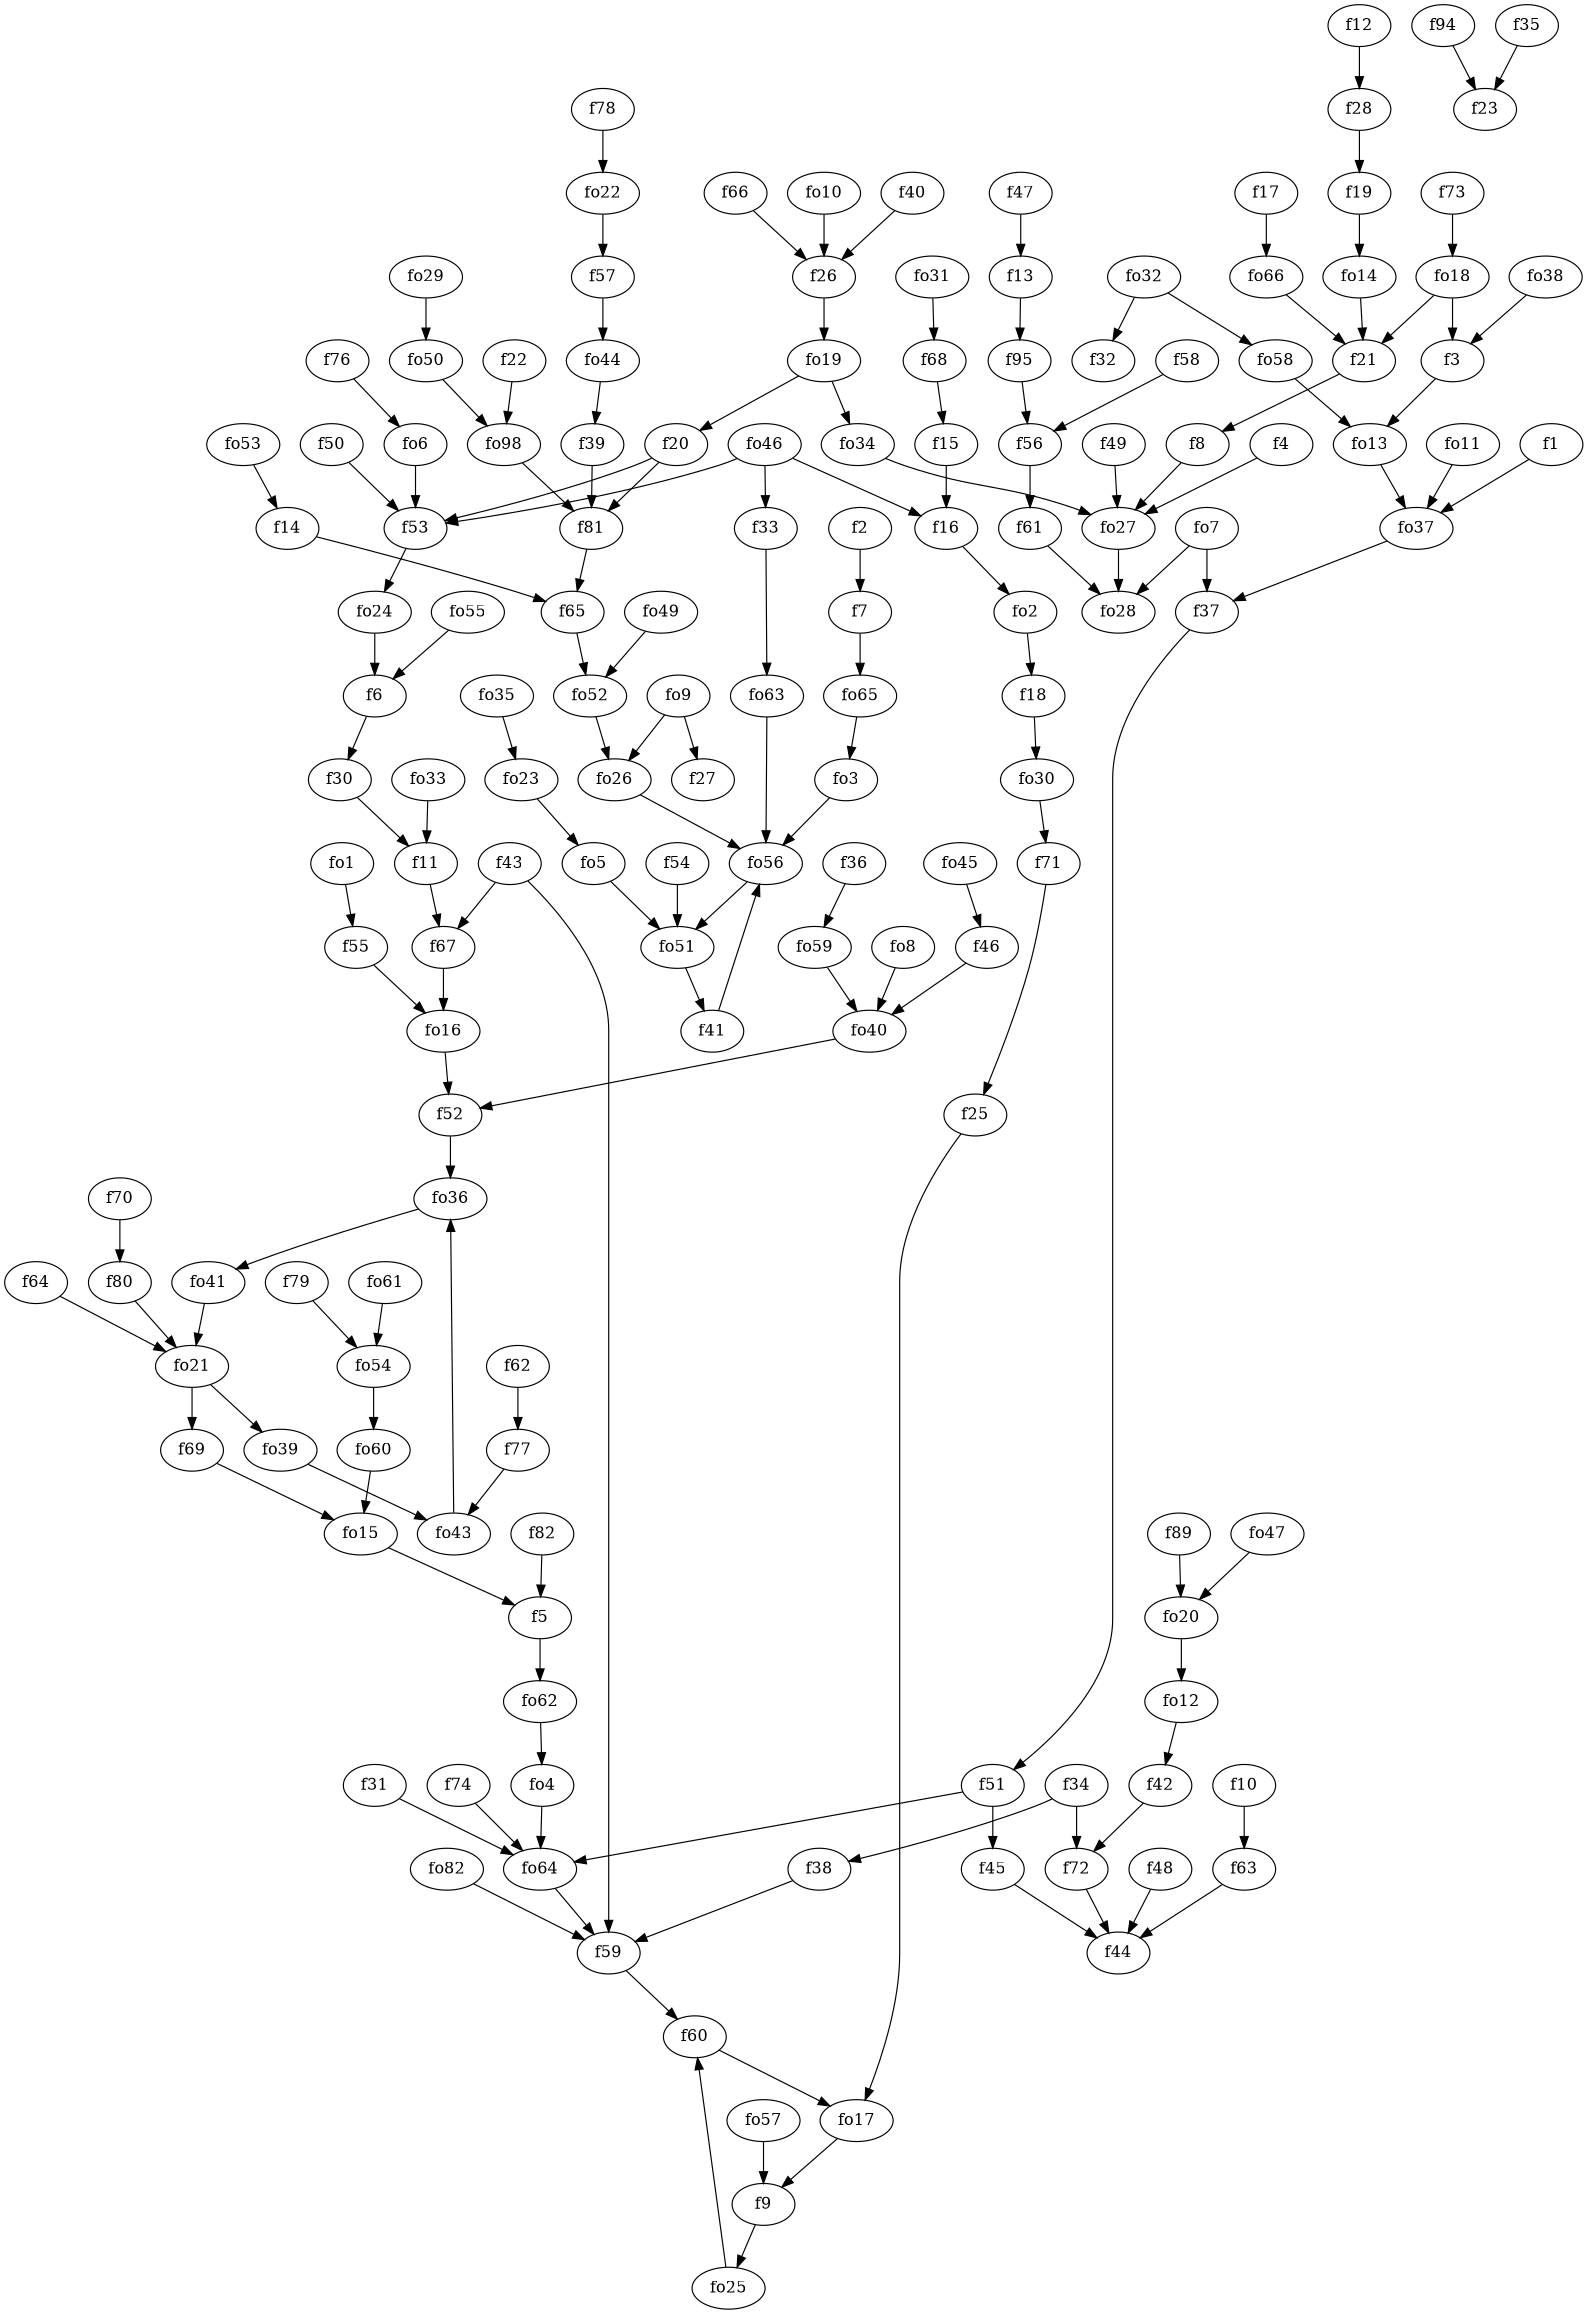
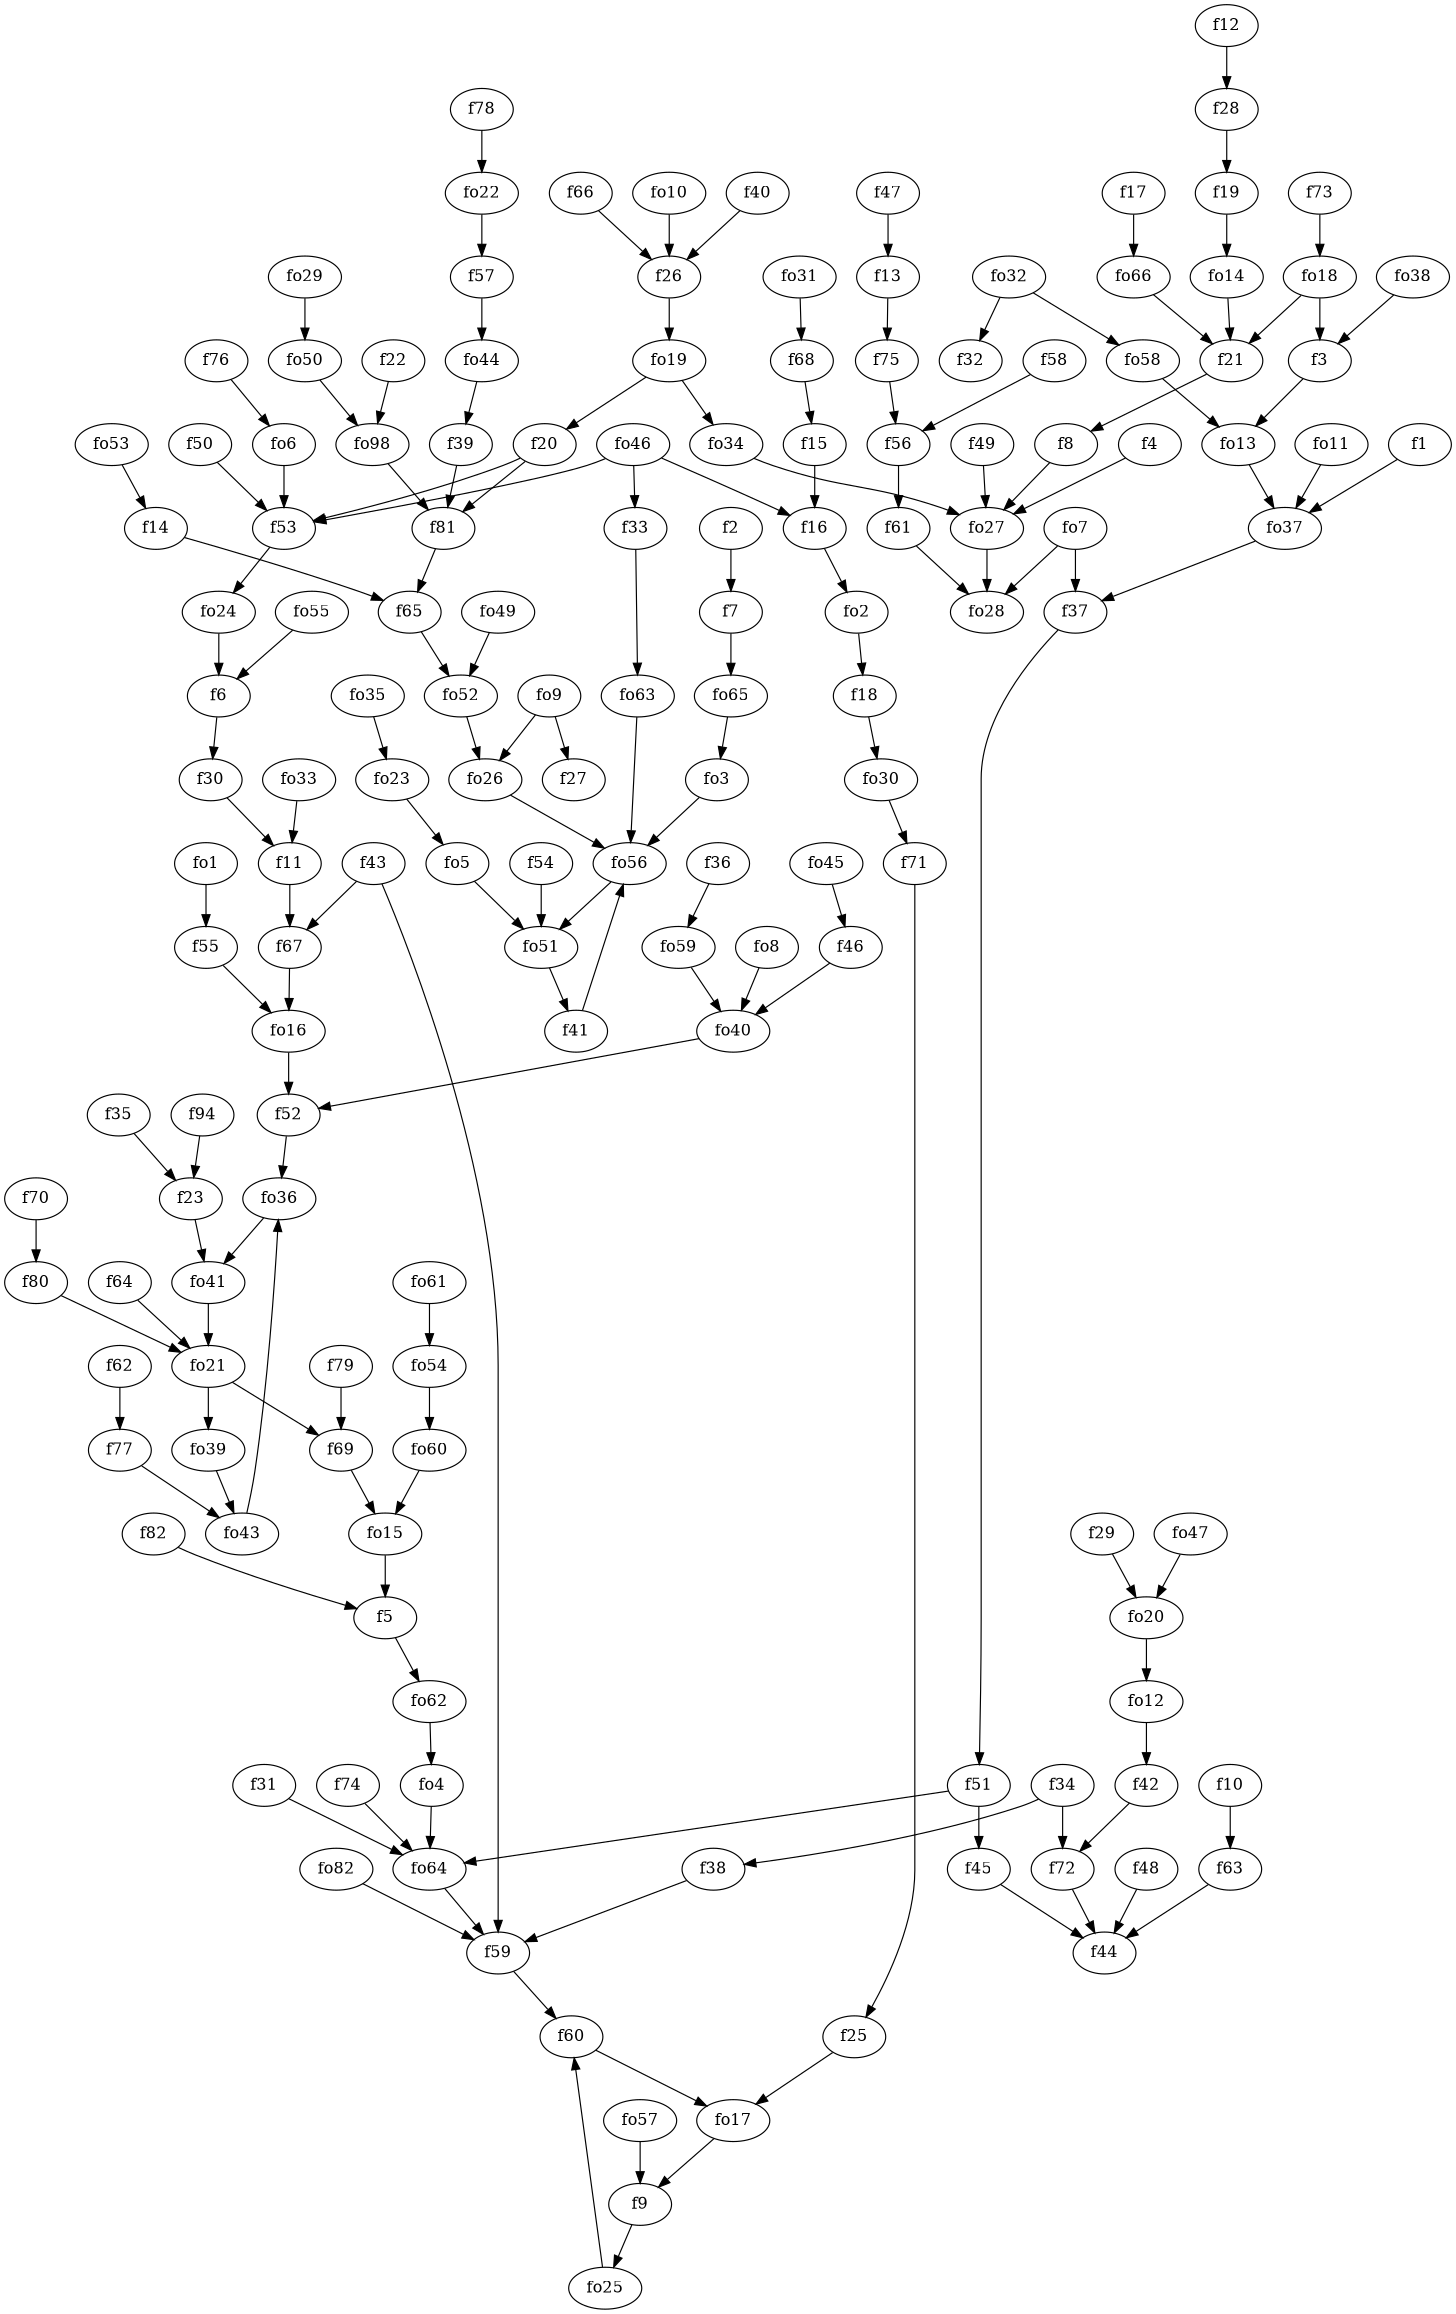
node "f95": label "f95" -> "f75"
edge "f23" -> "fo41": added
edge "f79" -> "fo54": now "f79" -> "f69"
node "f89": label "f89" -> "f29"
